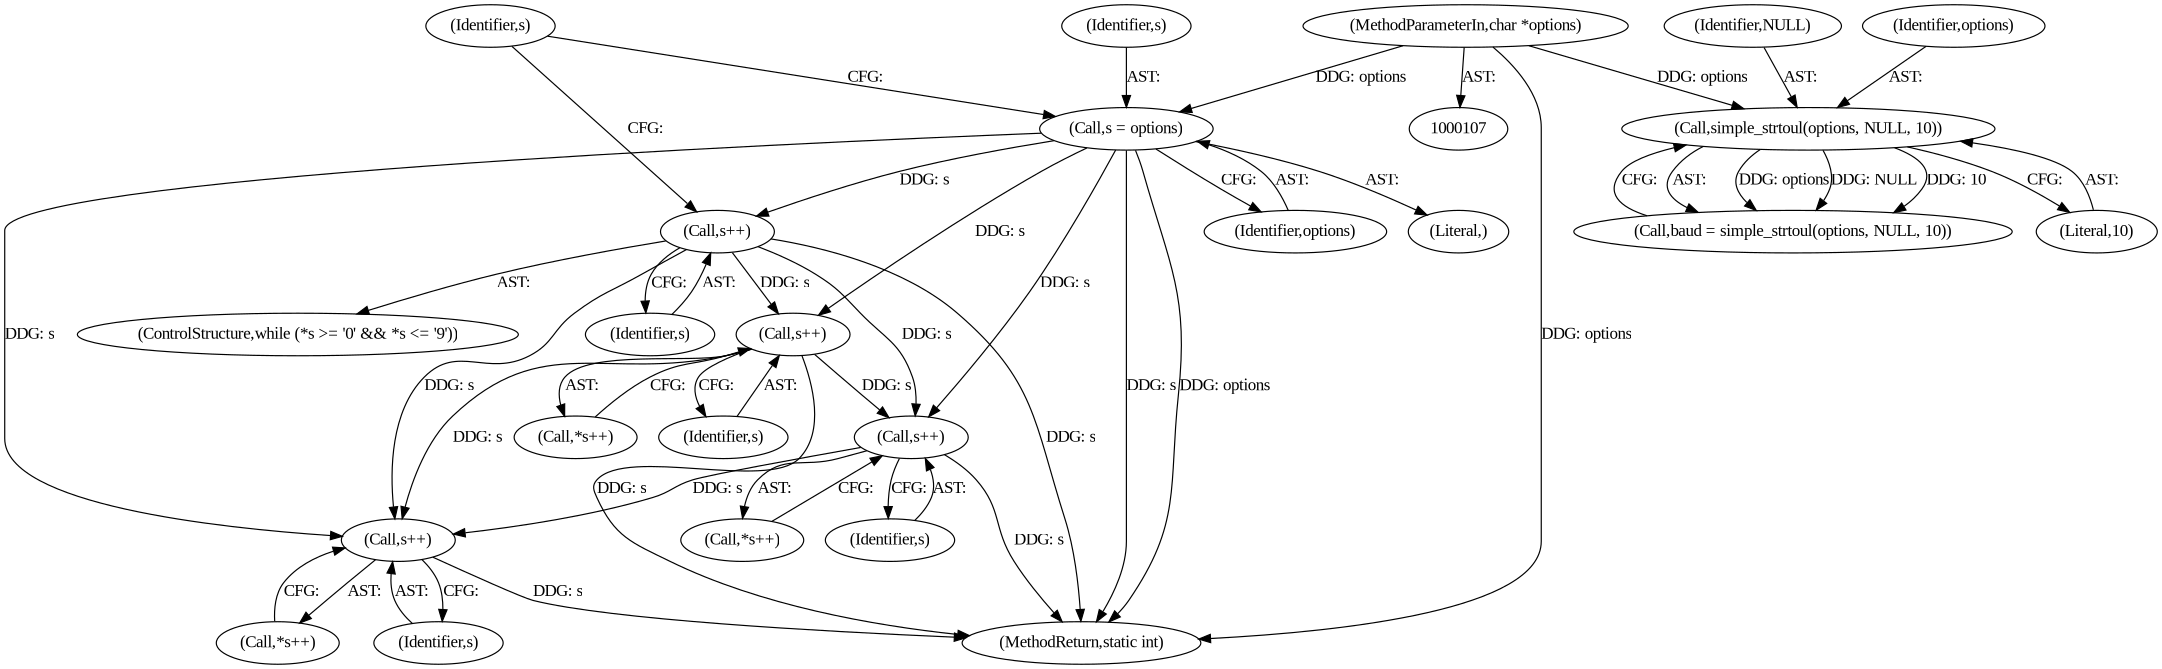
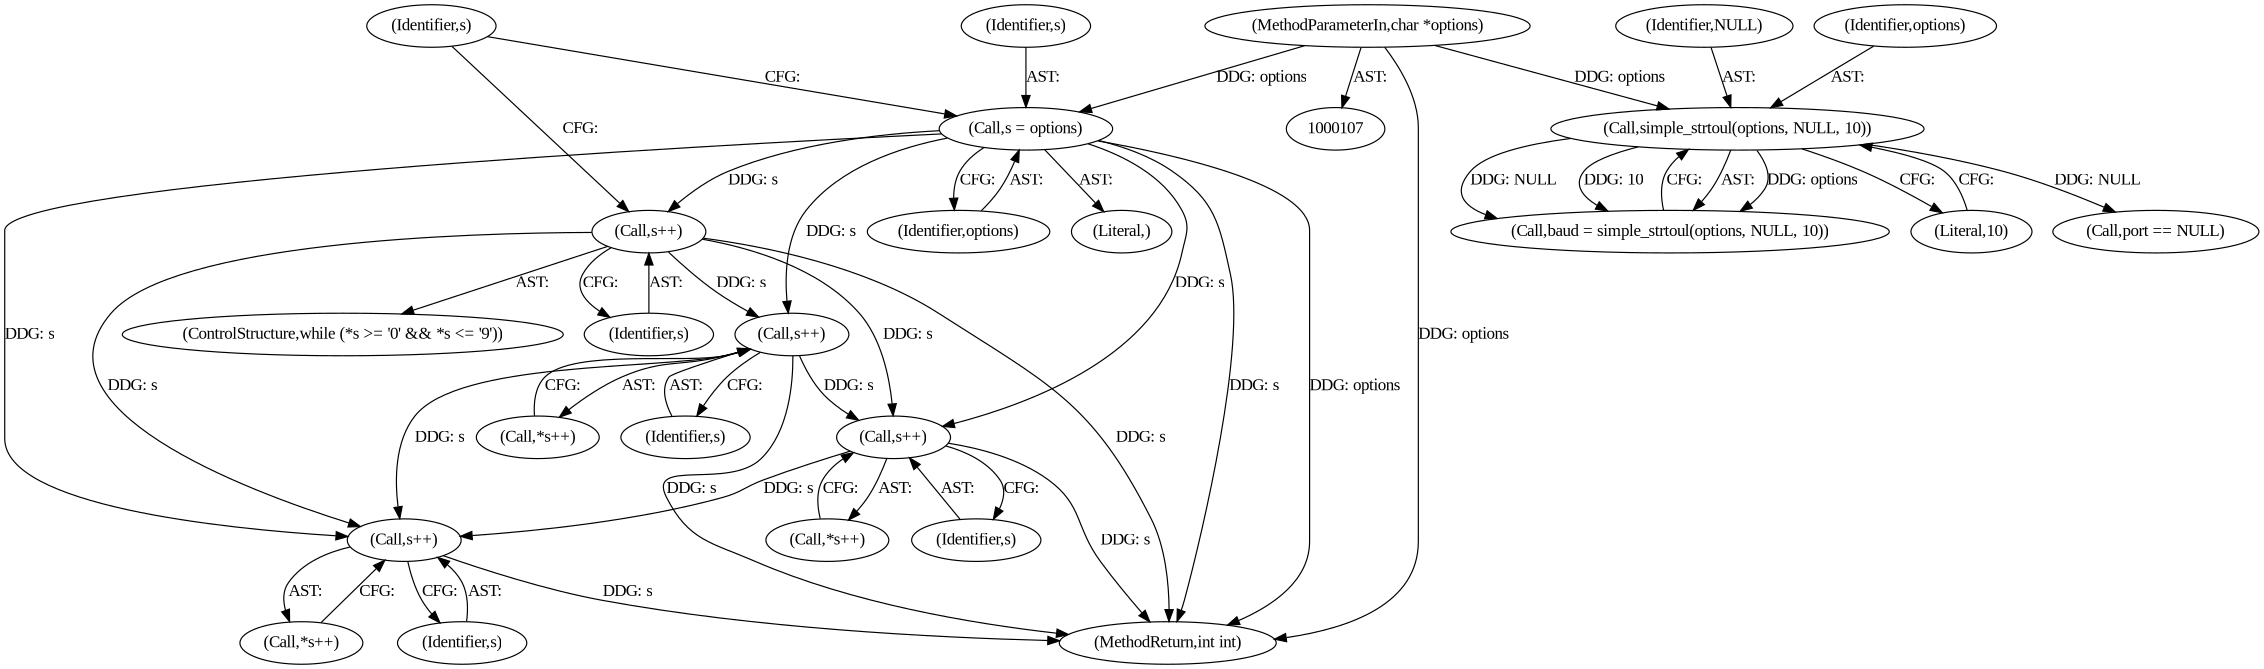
edge "(Literal,10)" -> "(Call,simple_strtoul(options, NULL, 10))": label "AST: " -> "CFG: "
node "(Call,port == NULL)": added
node "(MethodReturn,static int)": label "(MethodReturn,static int)" -> "(MethodReturn,int int)"
